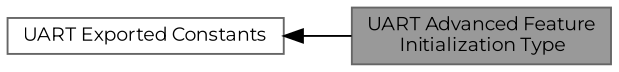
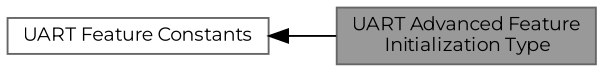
node "UART Exported Constants": label "UART Exported Constants" -> "UART Feature Constants"
